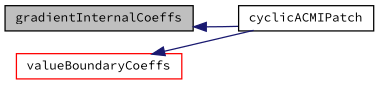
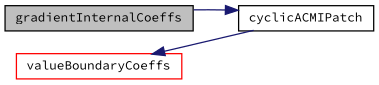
edge "cyclicACMIPatch" -> "gradientInternalCoeffs": reversed
